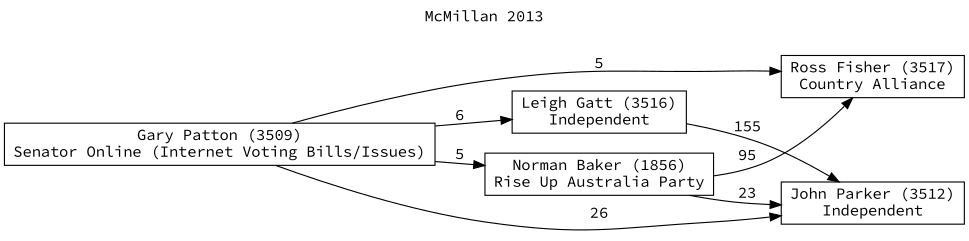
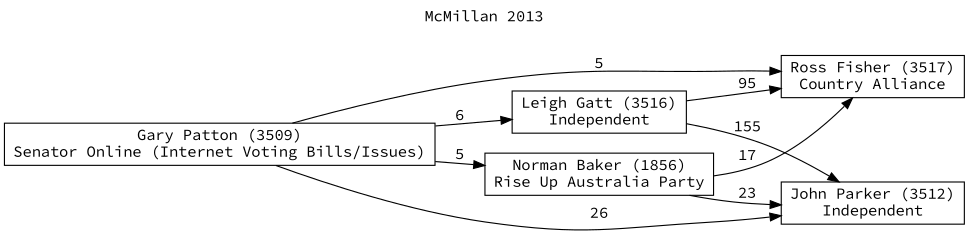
edge "Leigh Gatt (3516) Independent" -> "Ross Fisher (3517) Country Alliance": added, label "95"
edge "Norman Baker (1856) Rise Up Australia Party" -> "Ross Fisher (3517) Country Alliance": label "95" -> "17"
